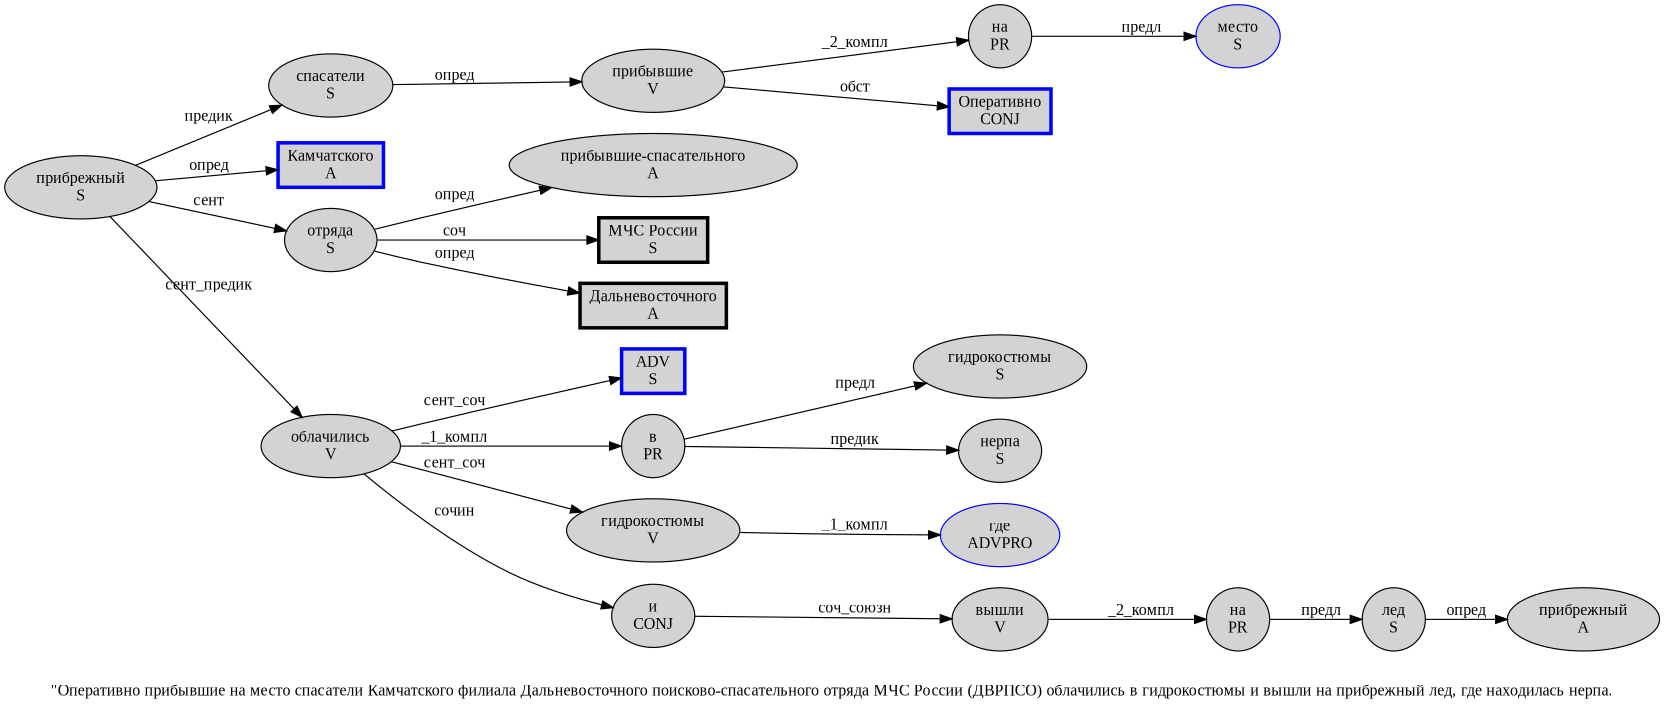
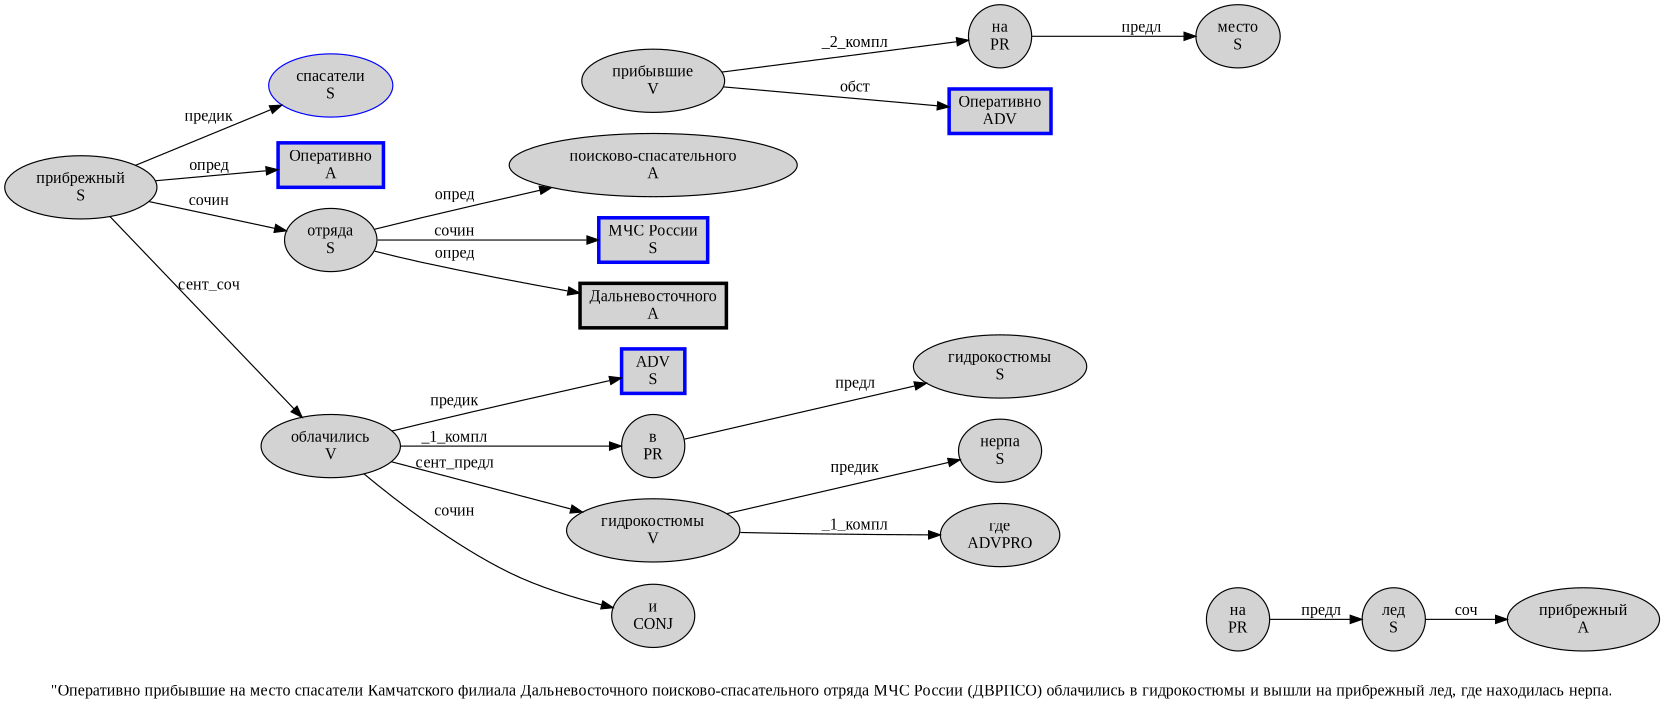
node "место S": color blue -> black
edge "спасатели S" -> "прибывшие V": removed, label "опред"
node "спасатели S": color black -> blue
node "Оперативно CONJ": label "Оперативно CONJ" -> "Оперативно ADV"
node "Камчатского A": label "Камчатского A" -> "Оперативно A"
node "прибывшие-спасательного A": label "прибывшие-спасательного A" -> "поисково-спасательного A"
edge "прибрежный S" -> "отряда S": label "сент" -> "сочин"
edge "отряда S" -> "МЧС России S": label "соч" -> "сочин"
node "МЧС России S": color black -> blue
edge "прибрежный S" -> "облачились V": label "сент_предик" -> "сент_соч"
edge "облачились V" -> "ADV S": label "сент_соч" -> "предик"
edge "в PR" -> "нерпа S": now "гидрокостюмы V" -> "нерпа S"
edge "облачились V" -> "гидрокостюмы V": label "сент_соч" -> "сент_предл"
node "где ADVPRO": color blue -> black
edge "лед S" -> "прибрежный A": label "опред" -> "соч"
node "вышли V": removed
